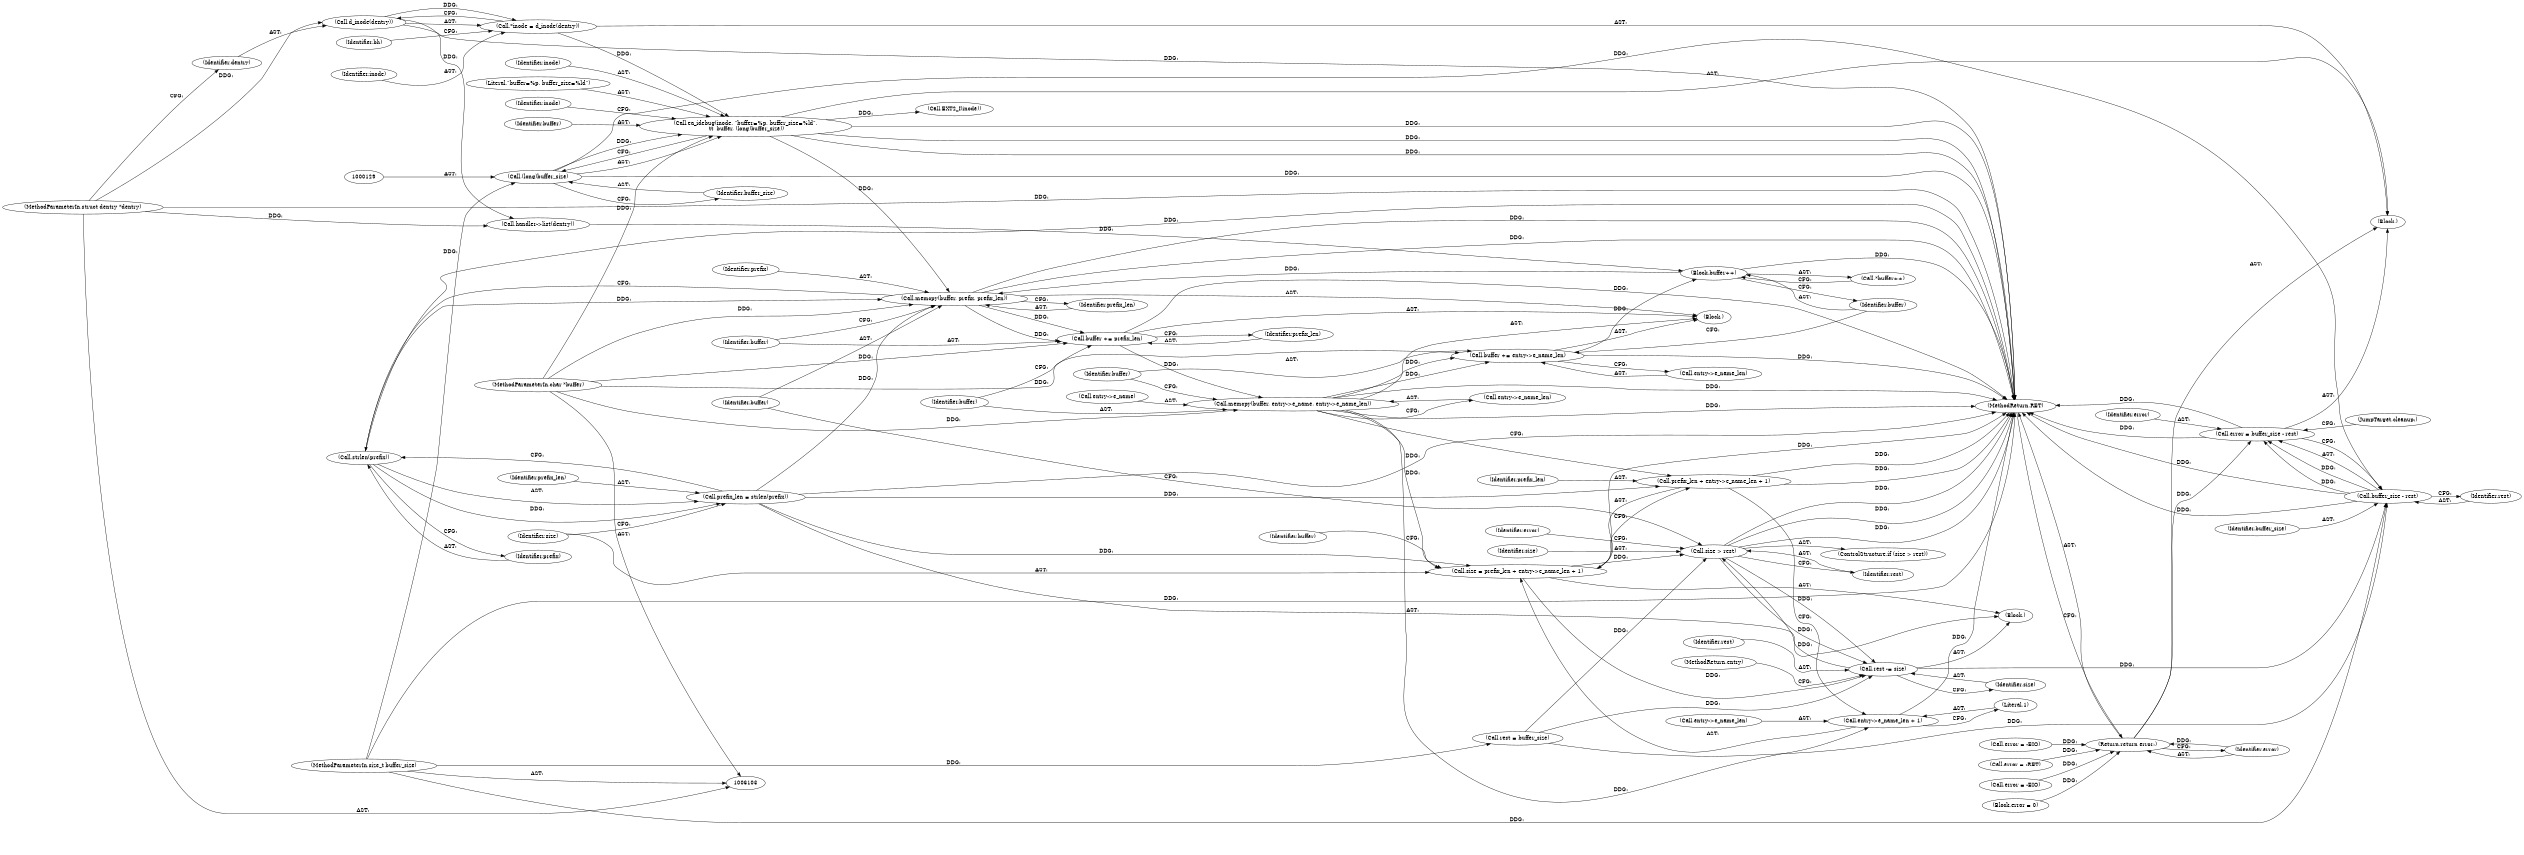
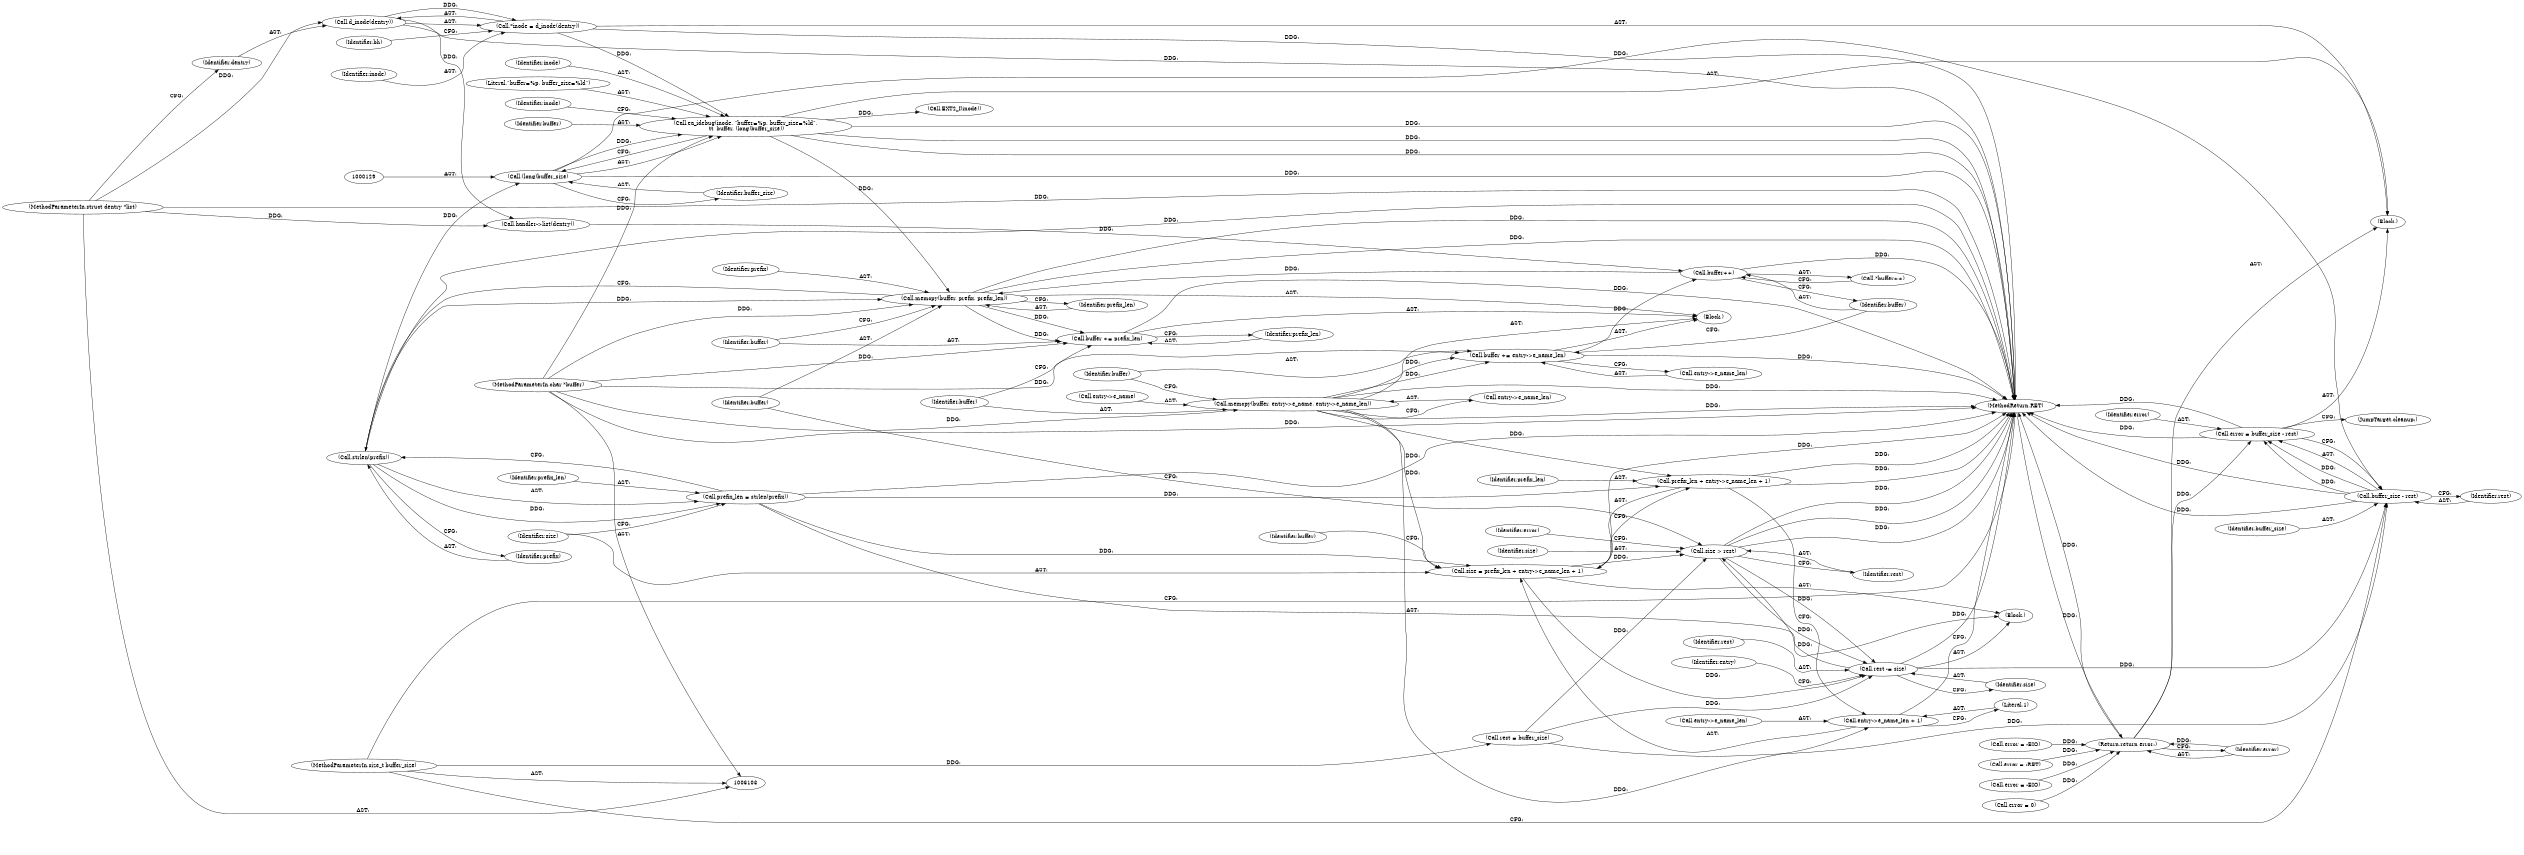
edge "(Call,*inode = d_inode(dentry))" -> "(Call,d_inode(dentry))": label "CFG: " -> "AST: "
edge "(Call,*inode = d_inode(dentry))" -> "(MethodReturn,RET)": added, label "DDG:"
node "(MethodParameterIn,struct dentry *dentry)": label "(MethodParameterIn,struct dentry *dentry)" -> "(MethodParameterIn,struct dentry *list)"
node "(Block,buffer++)": label "(Block,buffer++)" -> "(Call,buffer++)"
edge "(Call,buffer += prefix_len)" -> "(Call,memcpy(buffer, entry->e_name, entry->e_name_len))": removed, label "DDG:"
edge "(Call,prefix_len = strlen(prefix))" -> "(Call,memcpy(buffer, prefix, prefix_len))": removed, label "DDG:"
edge "(JumpTarget,cleanup:)" -> "(Call,error = buffer_size - rest)": reversed
edge "(MethodParameterIn,char *buffer)" -> "(MethodReturn,RET)": added, label "DDG:"
edge "(Call,memcpy(buffer, entry->e_name, entry->e_name_len))" -> "(Call,prefix_len + entry->e_name_len + 1)": label "CFG: " -> "DDG: "
edge "(MethodParameterIn,size_t buffer_size)" -> "(Call,(long)buffer_size)": now "(Call,strlen(prefix))" -> "(Call,(long)buffer_size)"
edge "(Return,return error;)" -> "(MethodReturn,RET)": label "AST: " -> "DDG: "
node "(ControlStructure,if (size > rest))": removed
edge "(Call,rest -= size)" -> "(MethodReturn,RET)": added, label "DDG:"
edge "(MethodParameterIn,size_t buffer_size)" -> "(MethodReturn,RET)": label "DDG: " -> "CFG: "
edge "(MethodReturn,RET)" -> "(Return,return error;)": label "CFG: " -> "DDG: "
edge "(Call,entry->e_name_len + 1)" -> "(MethodReturn,RET)": label "DDG: " -> "CFG: "
node "(MethodReturn,entry)": label "(MethodReturn,entry)" -> "(Identifier,entry)"
node "(Block,error = 0)": label "(Block,error = 0)" -> "(Call,error = 0)"
edge "(MethodParameterIn,size_t buffer_size)" -> "(Call,buffer_size - rest)": label "DDG: " -> "CFG: "
